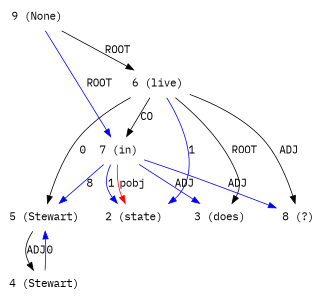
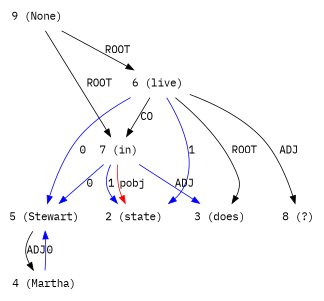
edge "9 (None)" -> "7 (in)": color blue -> black
edge "6 (live)" -> "5 (Stewart)": color black -> blue
edge "7 (in)" -> "8 (?)": removed, label "ADJ"
edge "7 (in)" -> "5 (Stewart)": label "8" -> "0"
node "4 (Stewart)": label "4 (Stewart)" -> "4 (Martha)"
